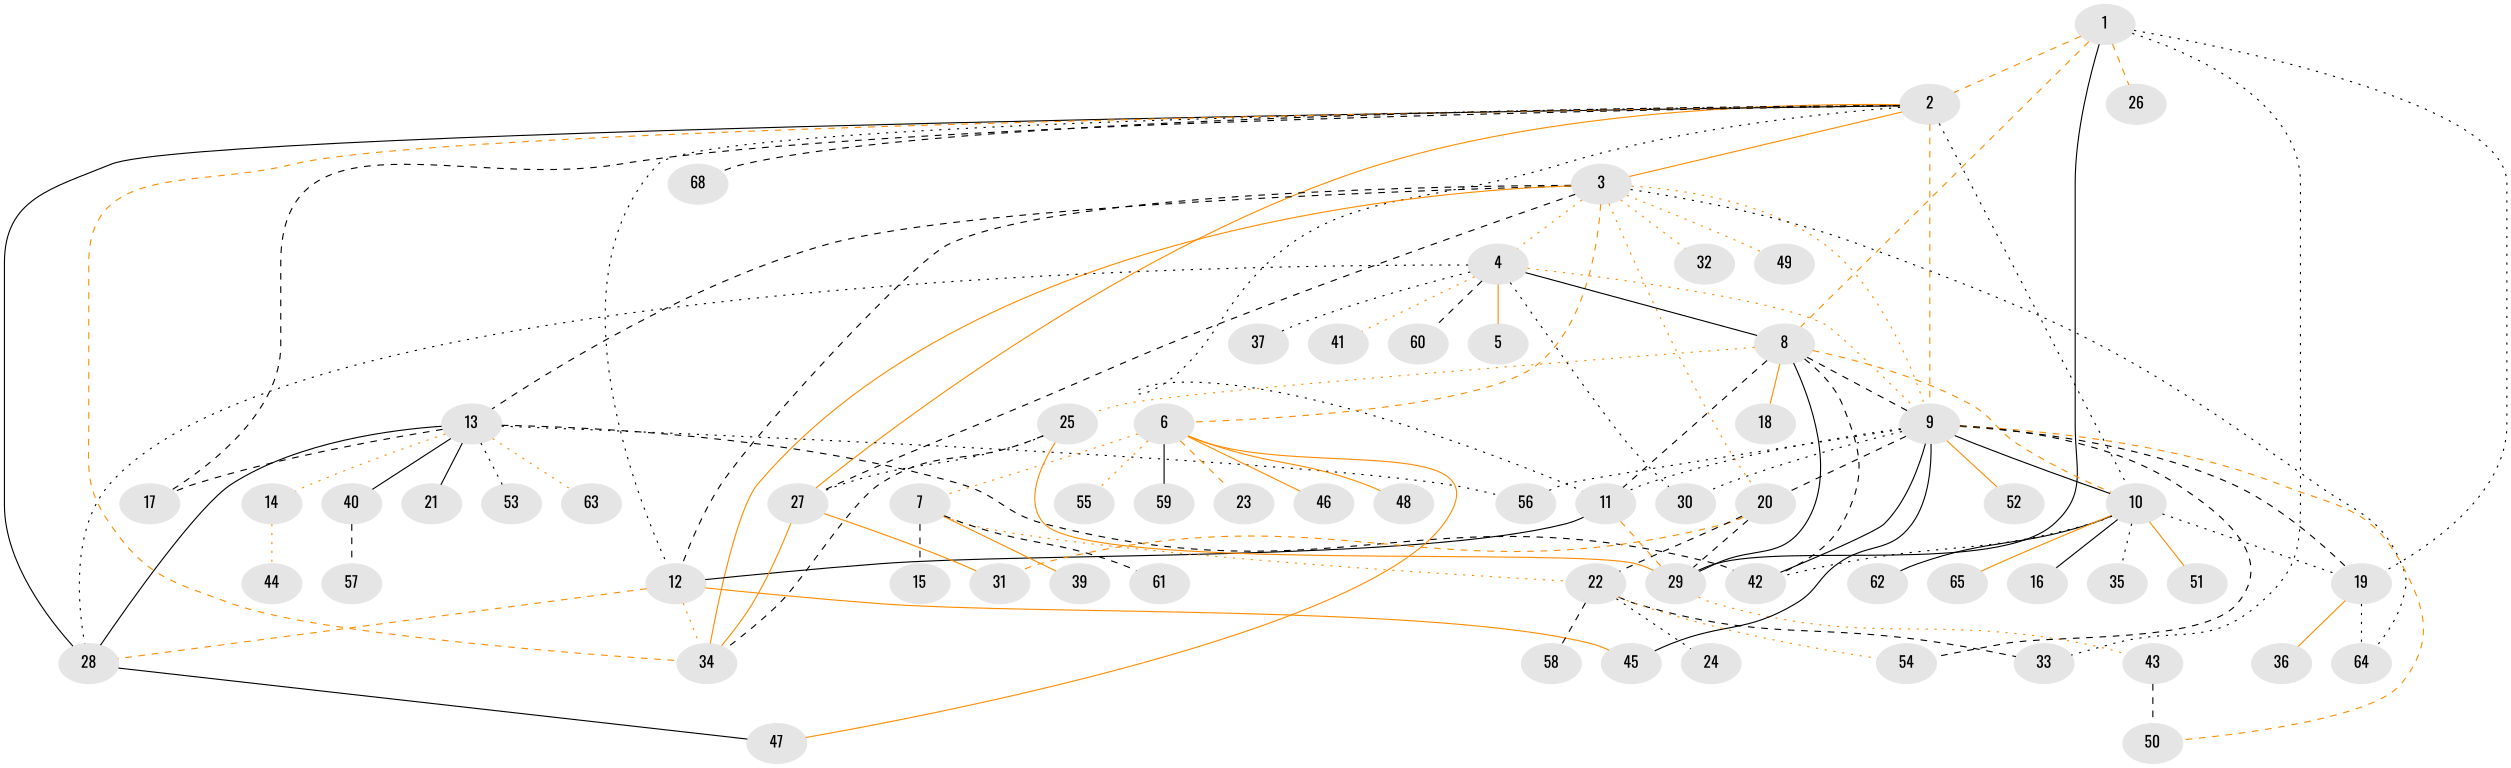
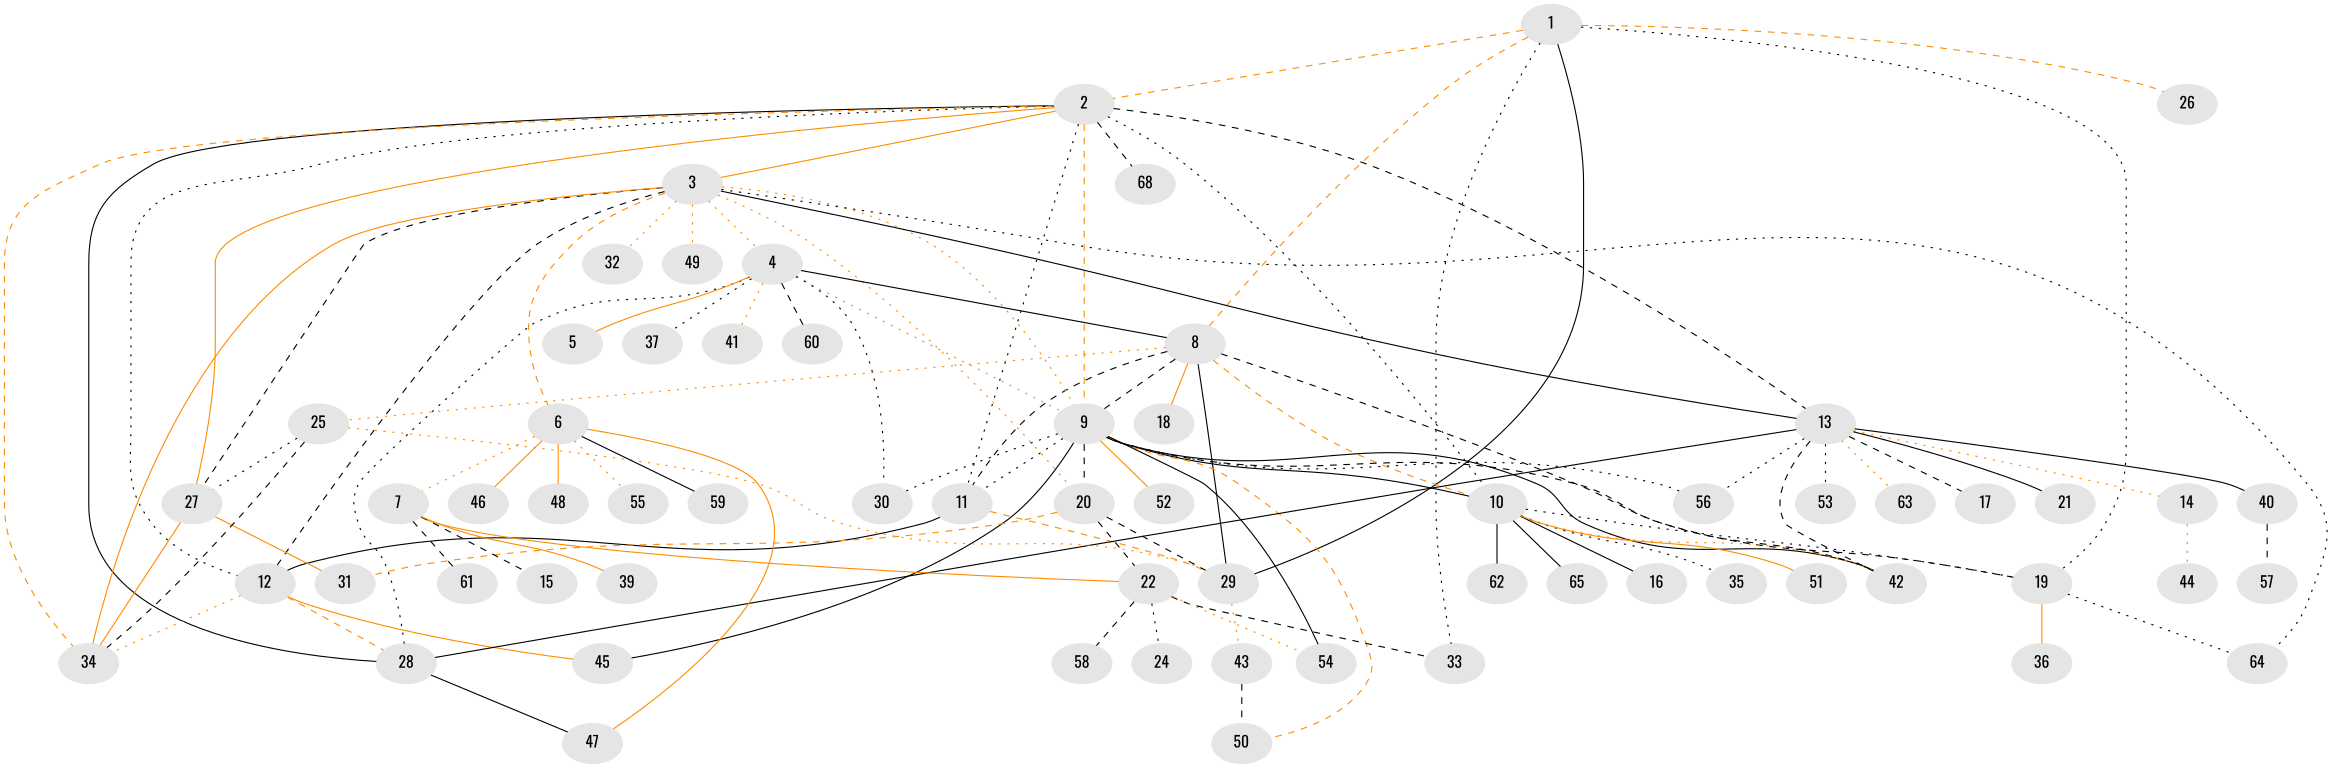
edge "2" -- "17": now "2" -- "13"
edge "3" -- "13": style dashed -> solid
node "23": removed
edge "10" -- "65": color darkorange -> black
edge "10" -- "42": color black -> darkorange
edge "25" -- "29": style solid -> dotted
edge "7" -- "22": style dotted -> solid
edge "9" -- "54": style dashed -> solid
